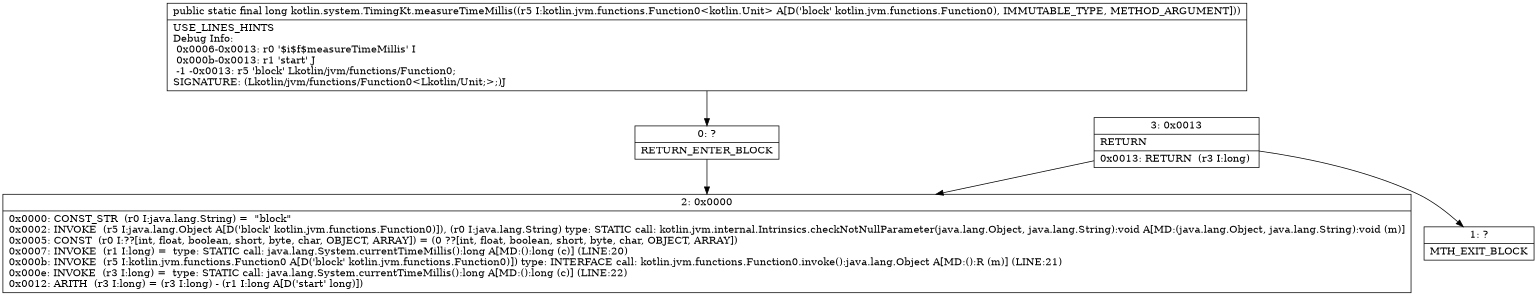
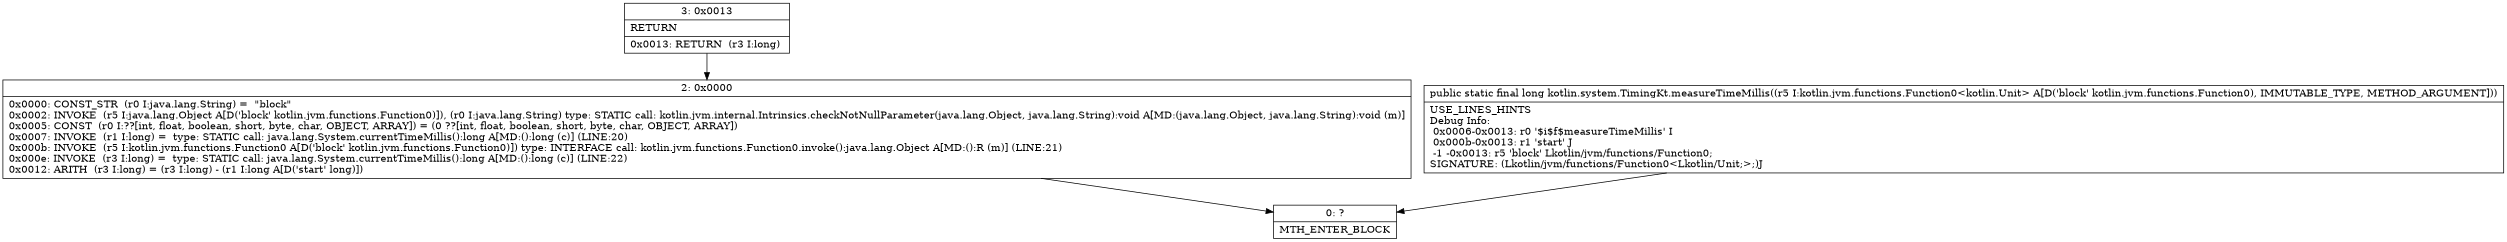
node "0: ?": text "RETURN_ENTER_BLOCK" -> "MTH_ENTER_BLOCK"
edge "0: ?" -> "2: 0x0000": reversed
node "1: ?": removed
